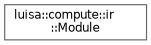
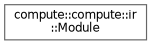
node "luisa::compute::ir ::Module": label "luisa::compute::ir ::Module" -> "compute::compute::ir ::Module"
